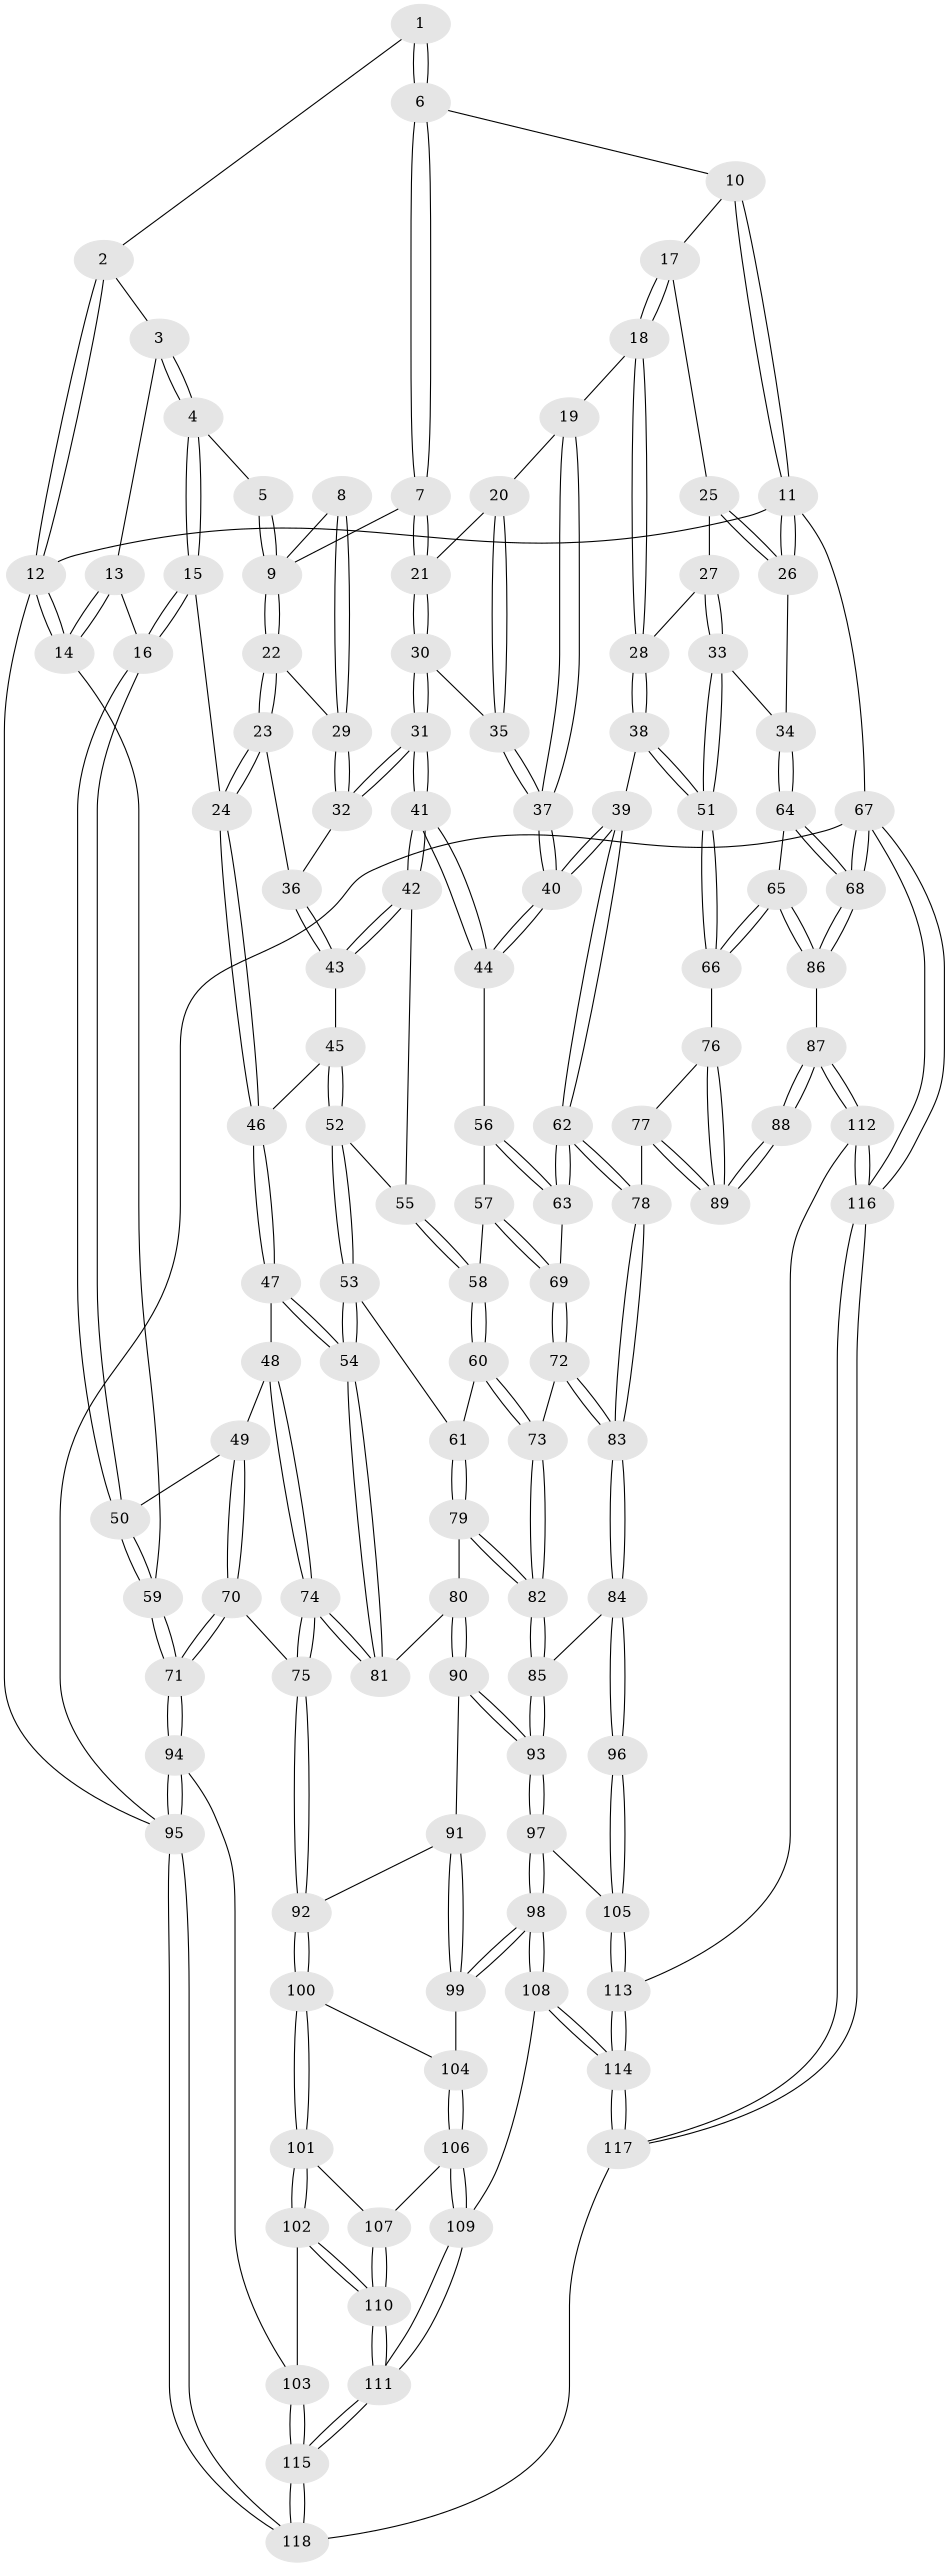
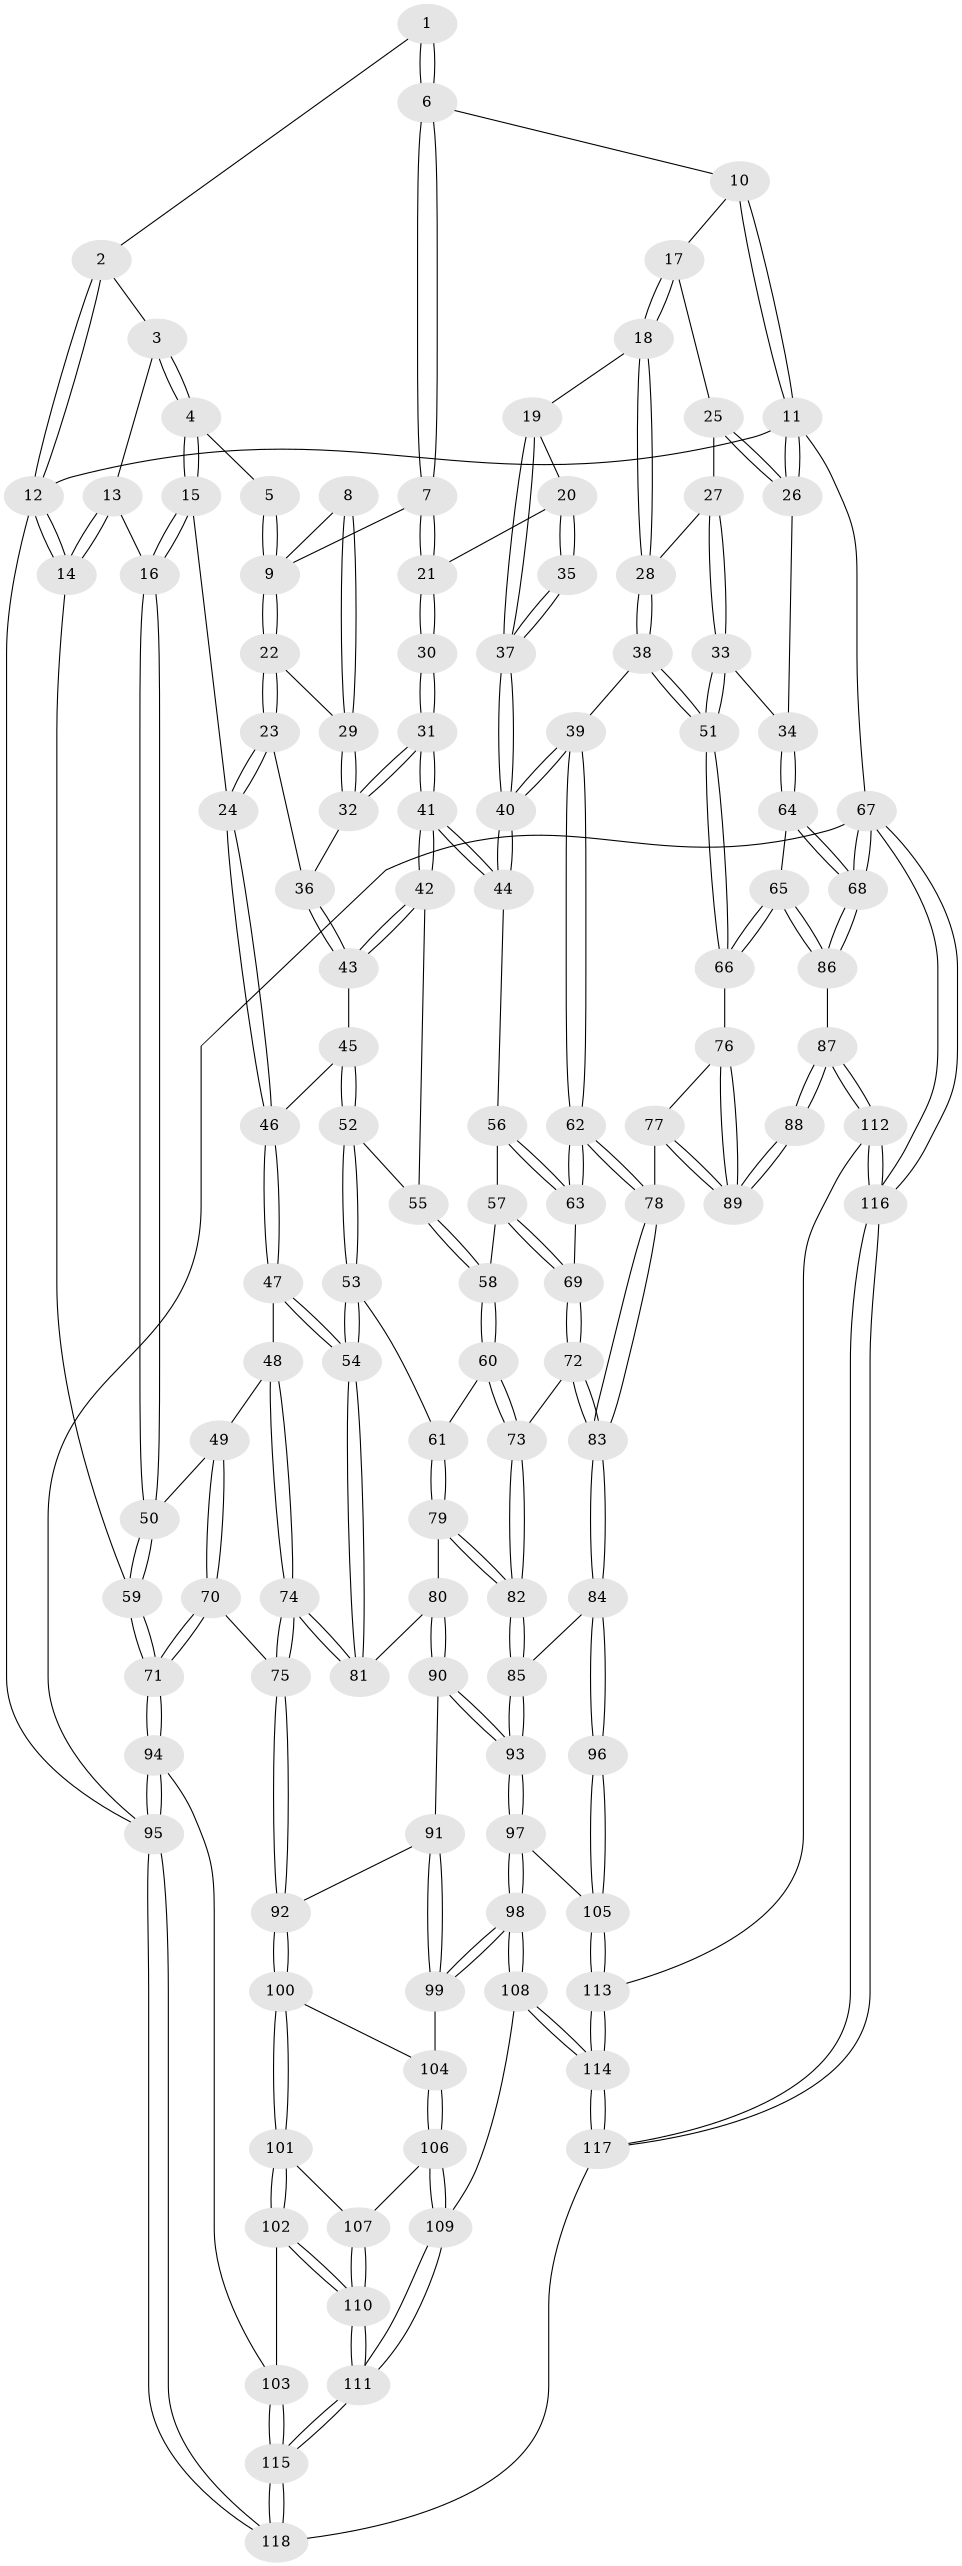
edge "30" -- "35": removed
